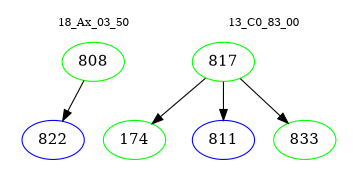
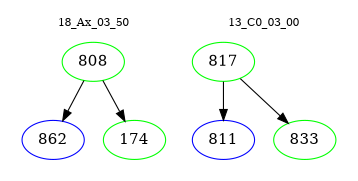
cluster "13_C0_83_00": label "13_C0_83_00" -> "13_C0_03_00"
edge "817" -> "174": now "808" -> "174"
node "822": label "822" -> "862"
